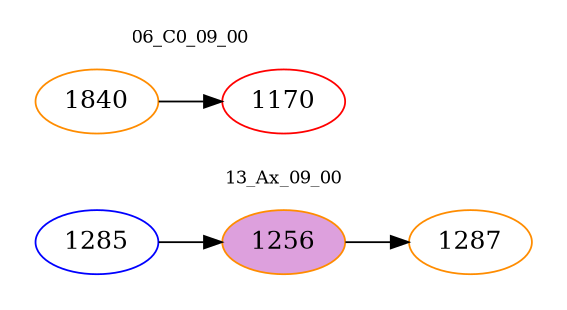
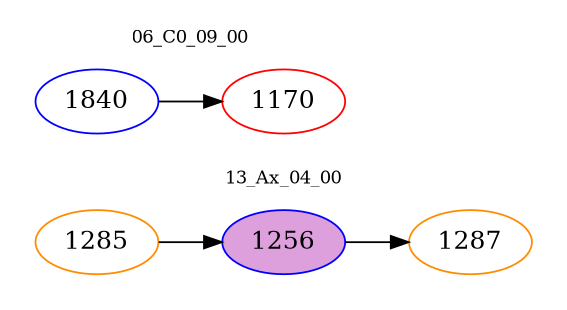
node "1840": color darkorange -> blue
cluster "13_Ax_09_00": label "13_Ax_09_00" -> "13_Ax_04_00"
node "1285": color blue -> darkorange
node "1256": color darkorange -> blue
